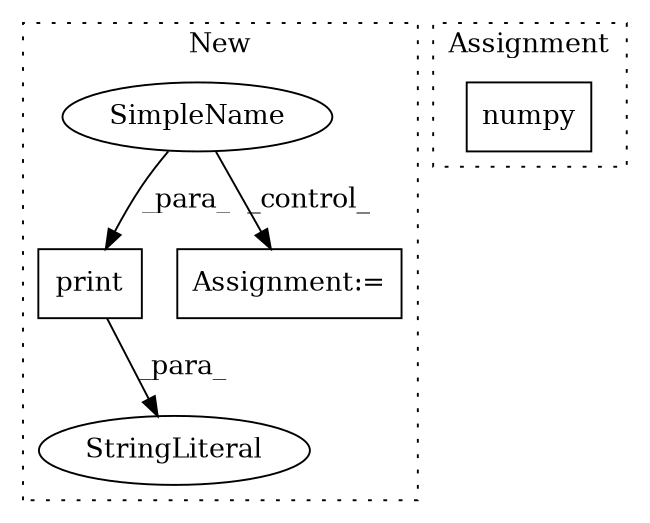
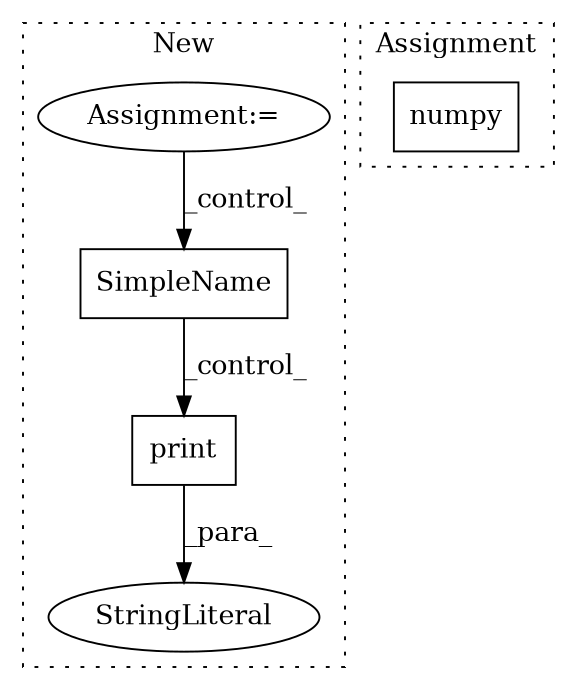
node "SimpleName": shape ellipse -> box
edge "SimpleName" -> "Assignment:=": reversed
edge "SimpleName" -> "print": label "_para_" -> "_control_"
node "Assignment:=": shape box -> ellipse
